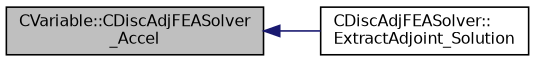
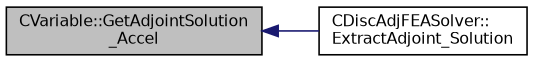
node "CVariable::CDiscAdjFEASolver _Accel": label "CVariable::CDiscAdjFEASolver _Accel" -> "CVariable::GetAdjointSolution _Accel"
